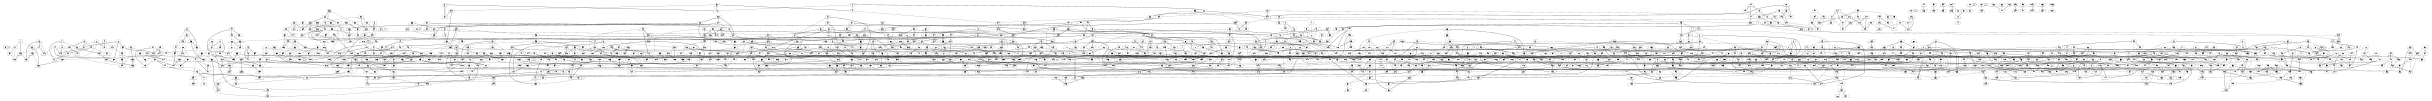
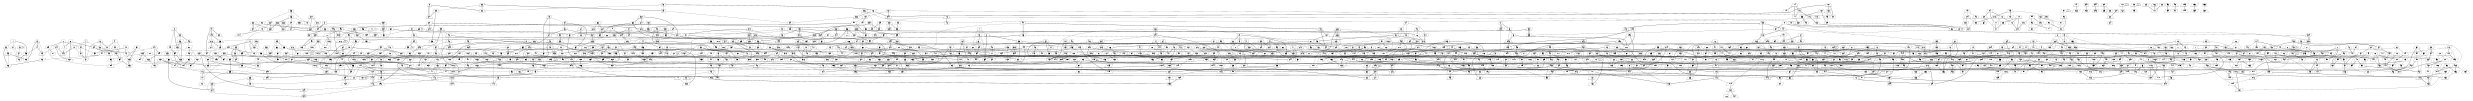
edge "428" -- "429": now "426" -- "429"
